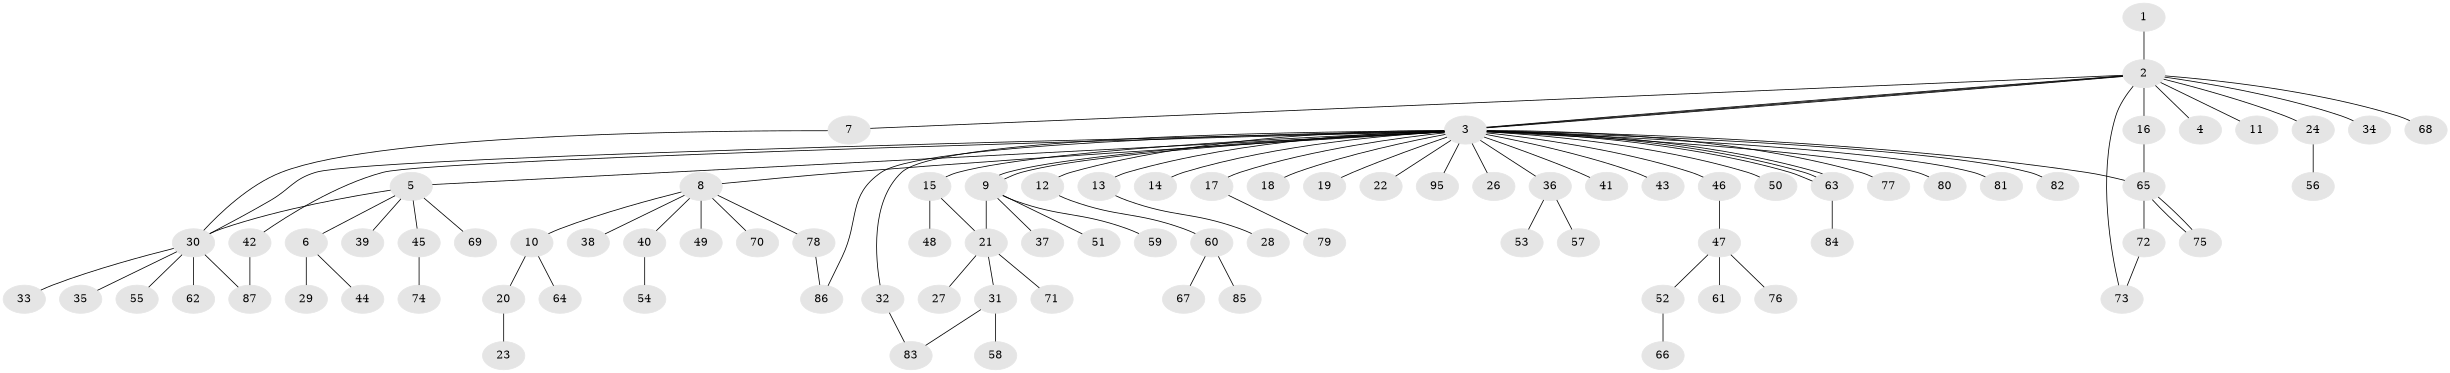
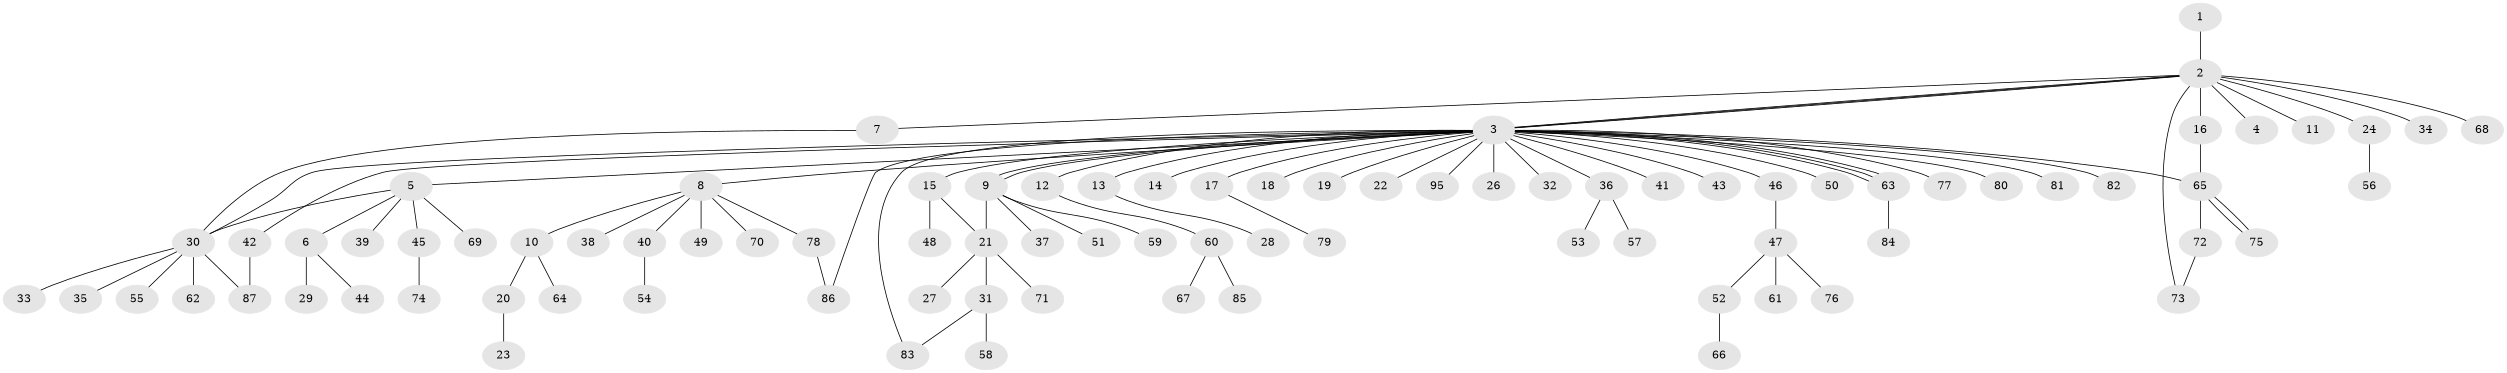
edge "32" -- "83": now "3" -- "83"
